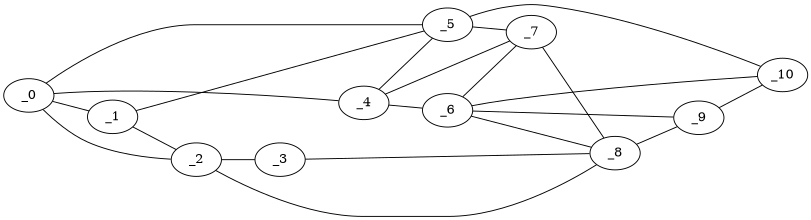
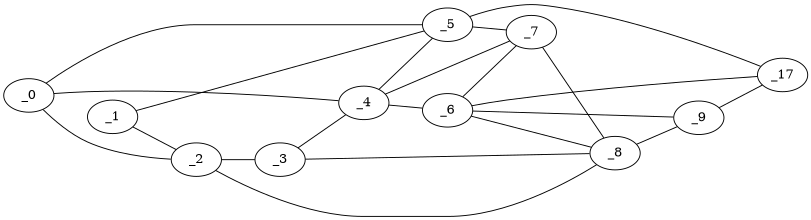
node "_10": label "_10" -> "_17"
edge "_0" -- "_1": removed
edge "_4" -- "_3": added
